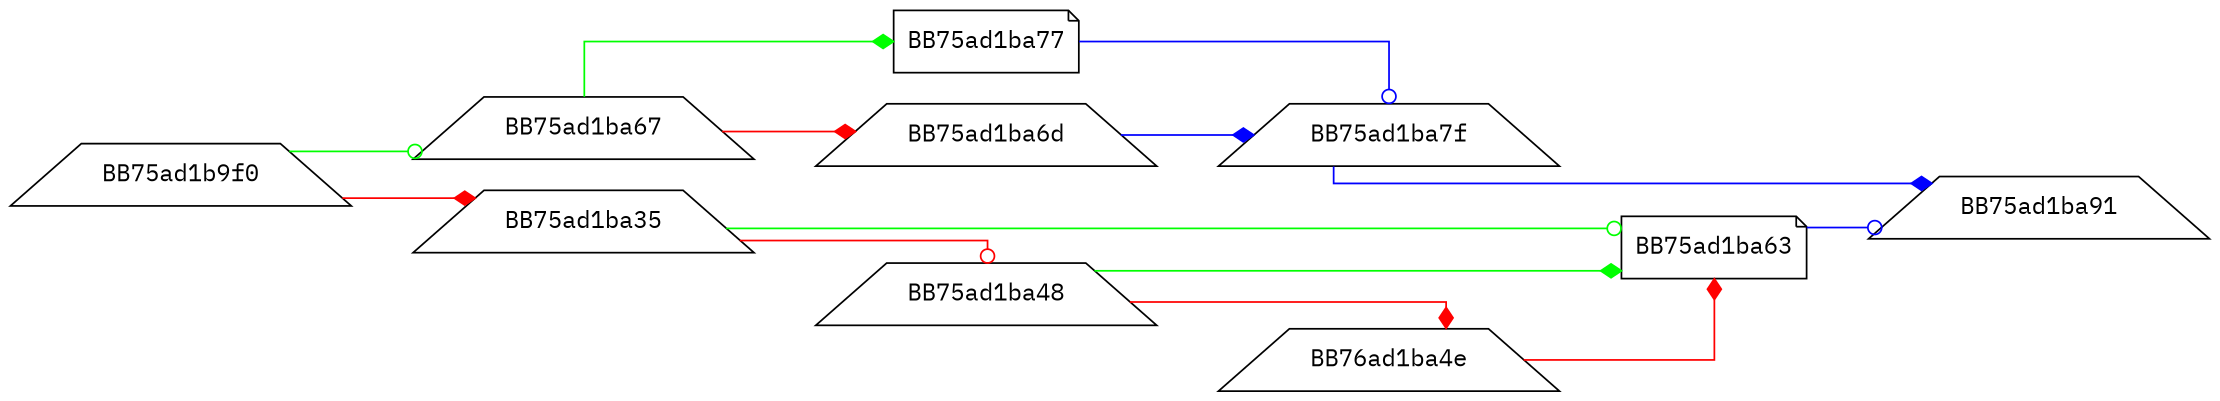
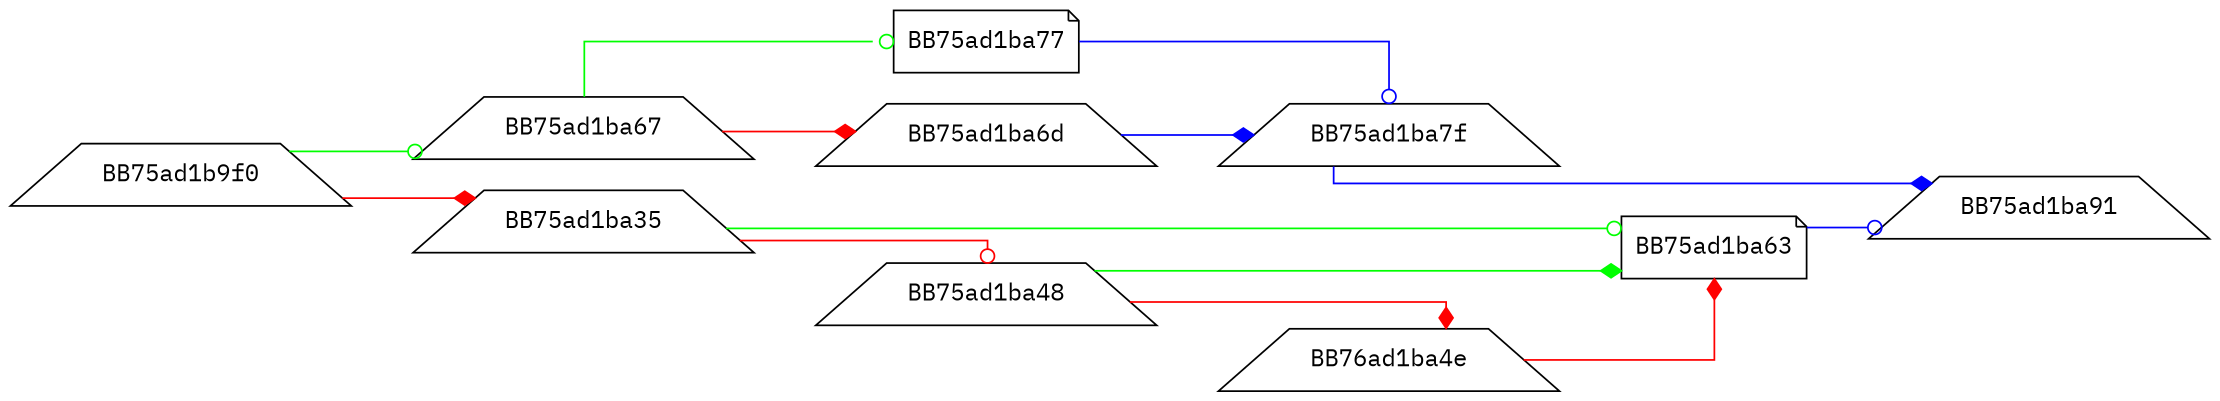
edge "BB75ad1ba67" -> "BB75ad1ba77": arrowhead diamond -> odot
